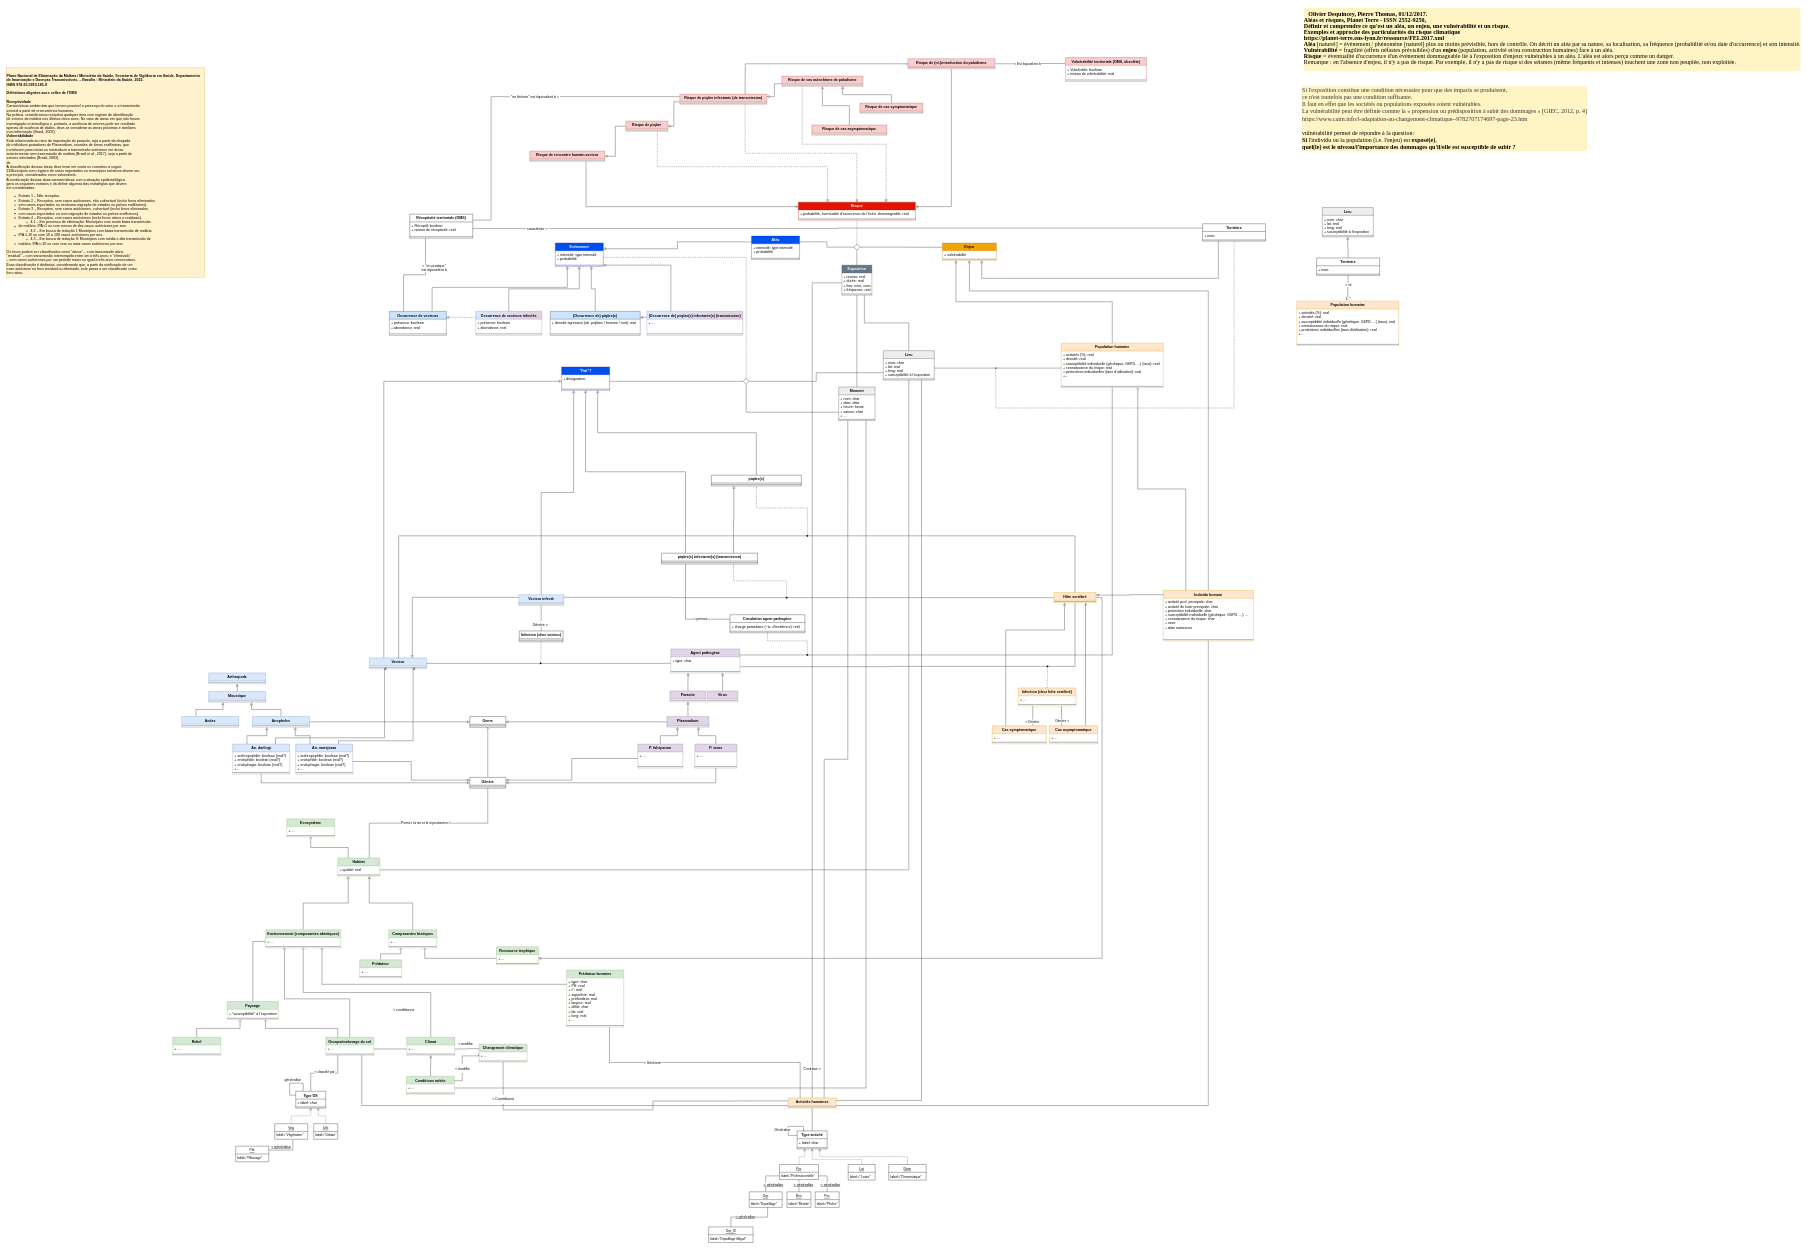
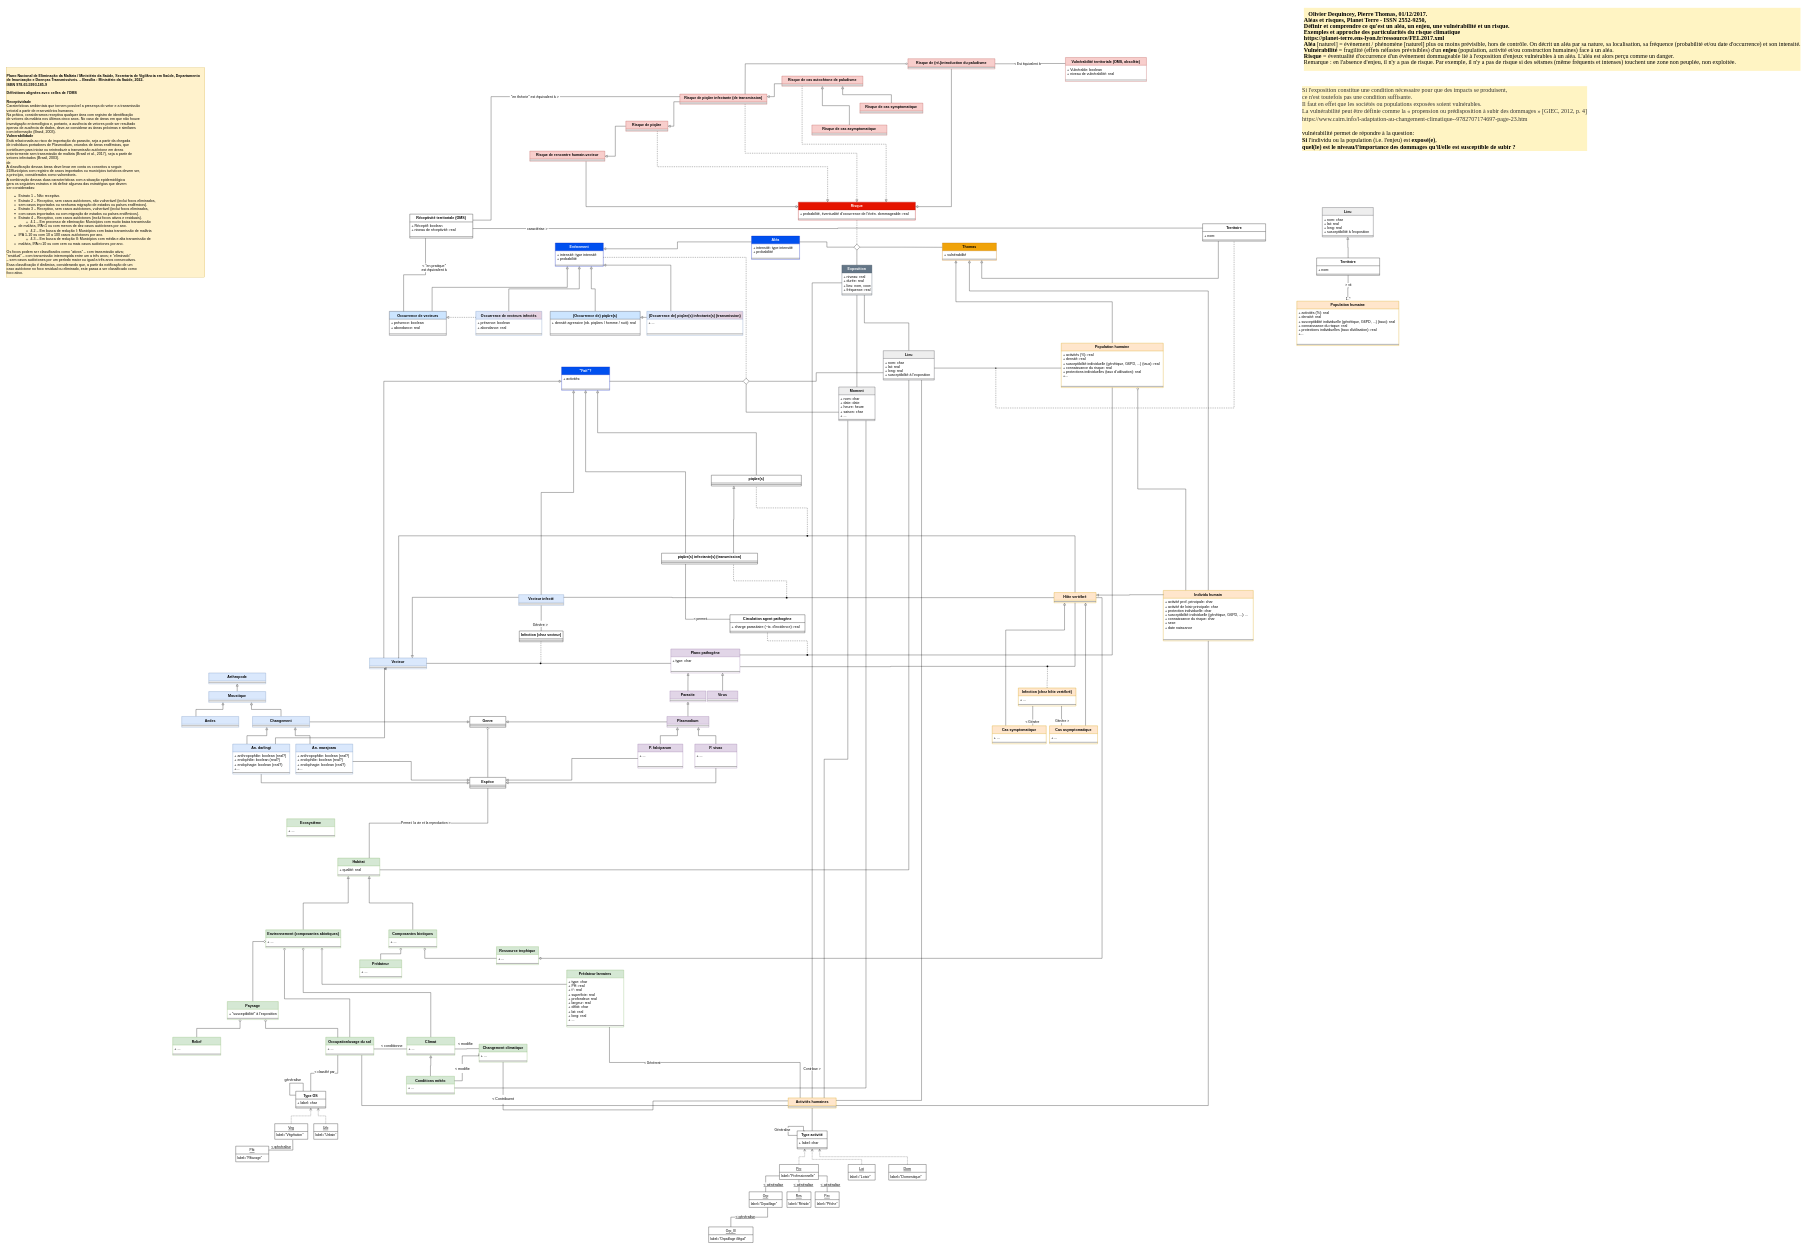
node "Enjeu": label "Enjeu" -> "Thomas"
node "+ désignation:": label "+ désignation:" -> "+ activités:"
node "Agent pathogène": label "Agent pathogène" -> "Plano pathogène"
node "Anopheles": label "Anopheles" -> "Changement"
edge "An. marajoara" -> "Vecteur": removed
node "Génère": label "Génère" -> "Espèce"
edge "Habitat" -> "Ecosystème": removed
node "< conditionne": moved (404, 1010) -> (392, 1046)
